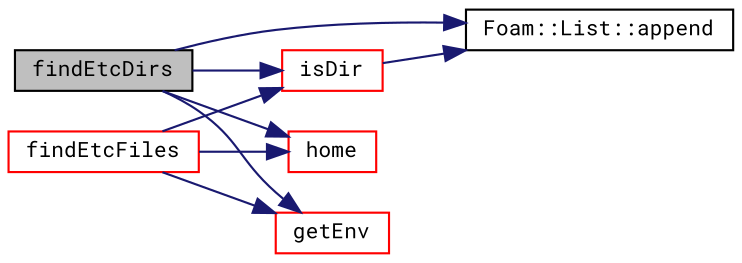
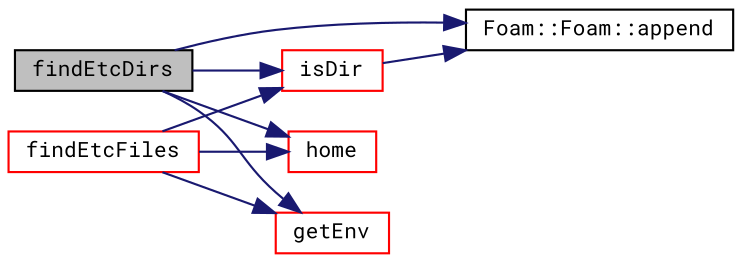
node "Foam::List::append": label "Foam::List::append" -> "Foam::Foam::append"
